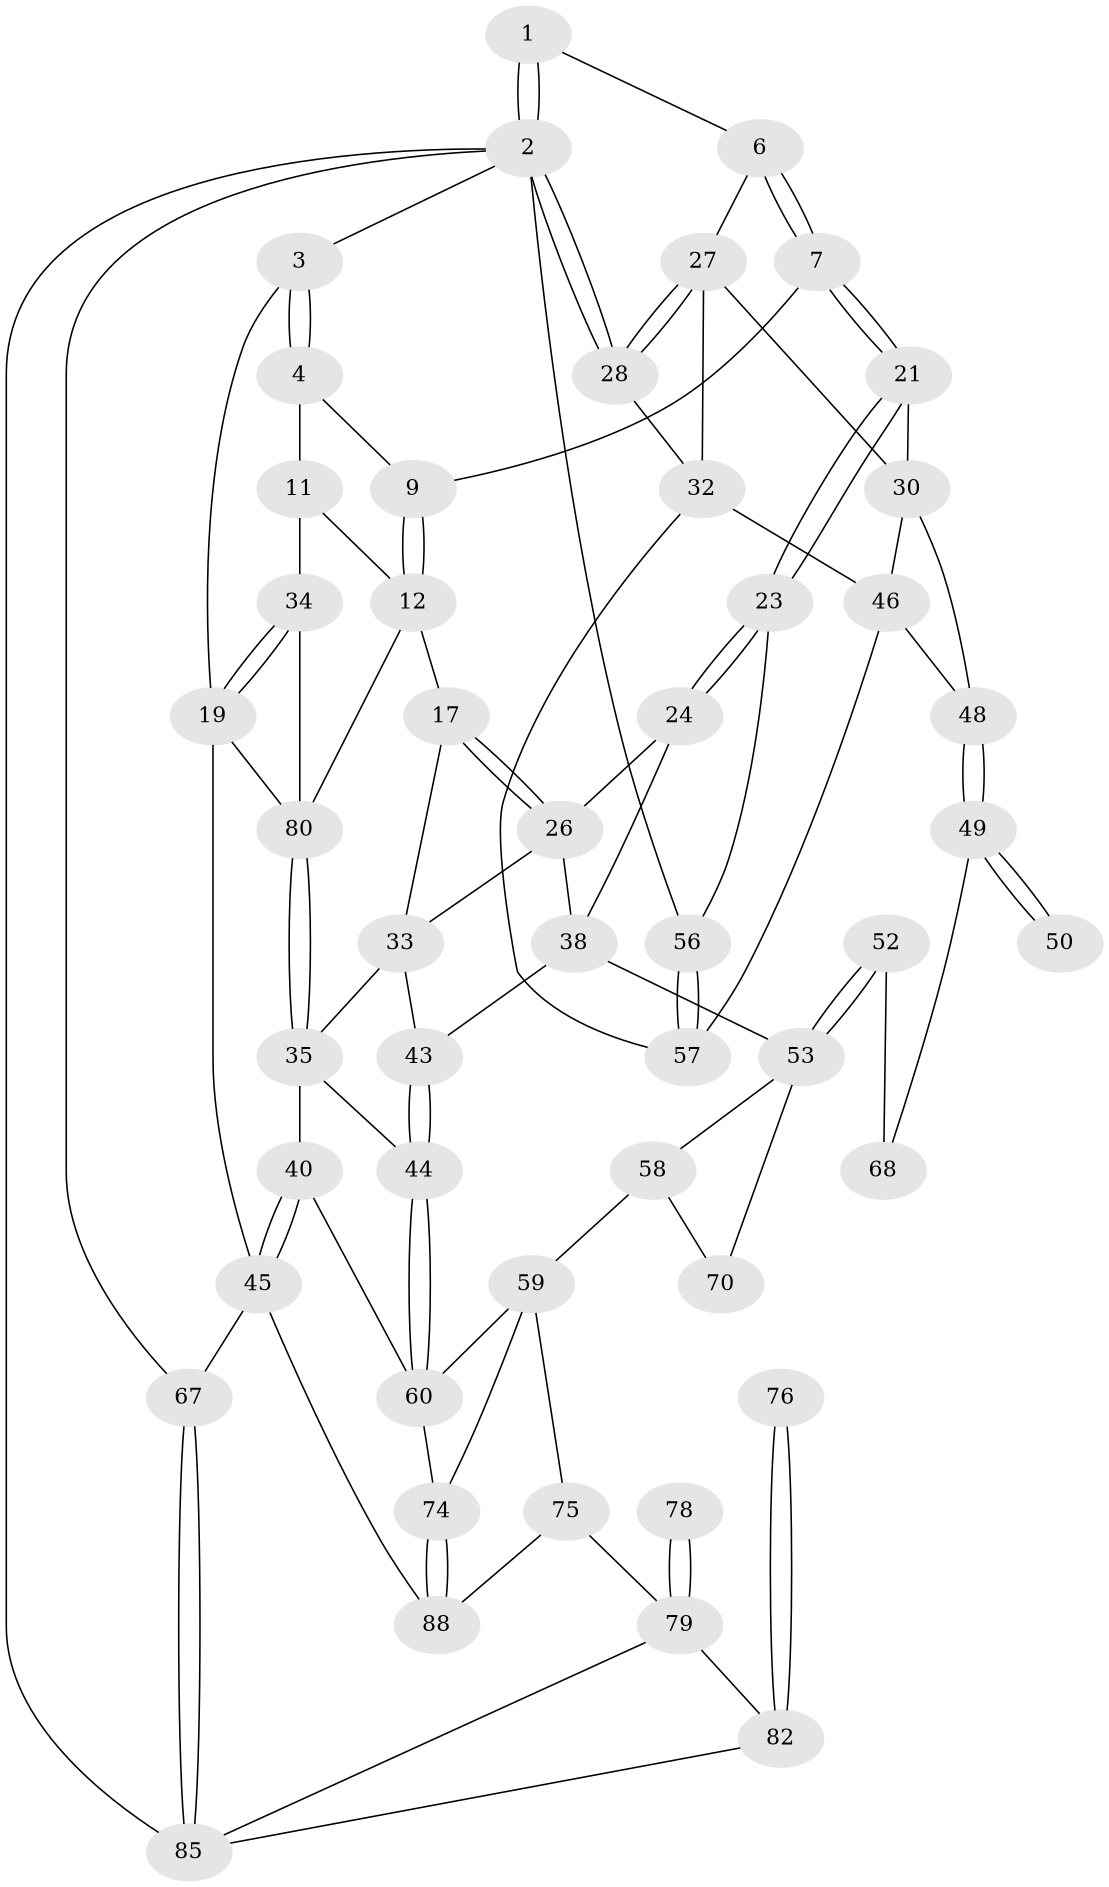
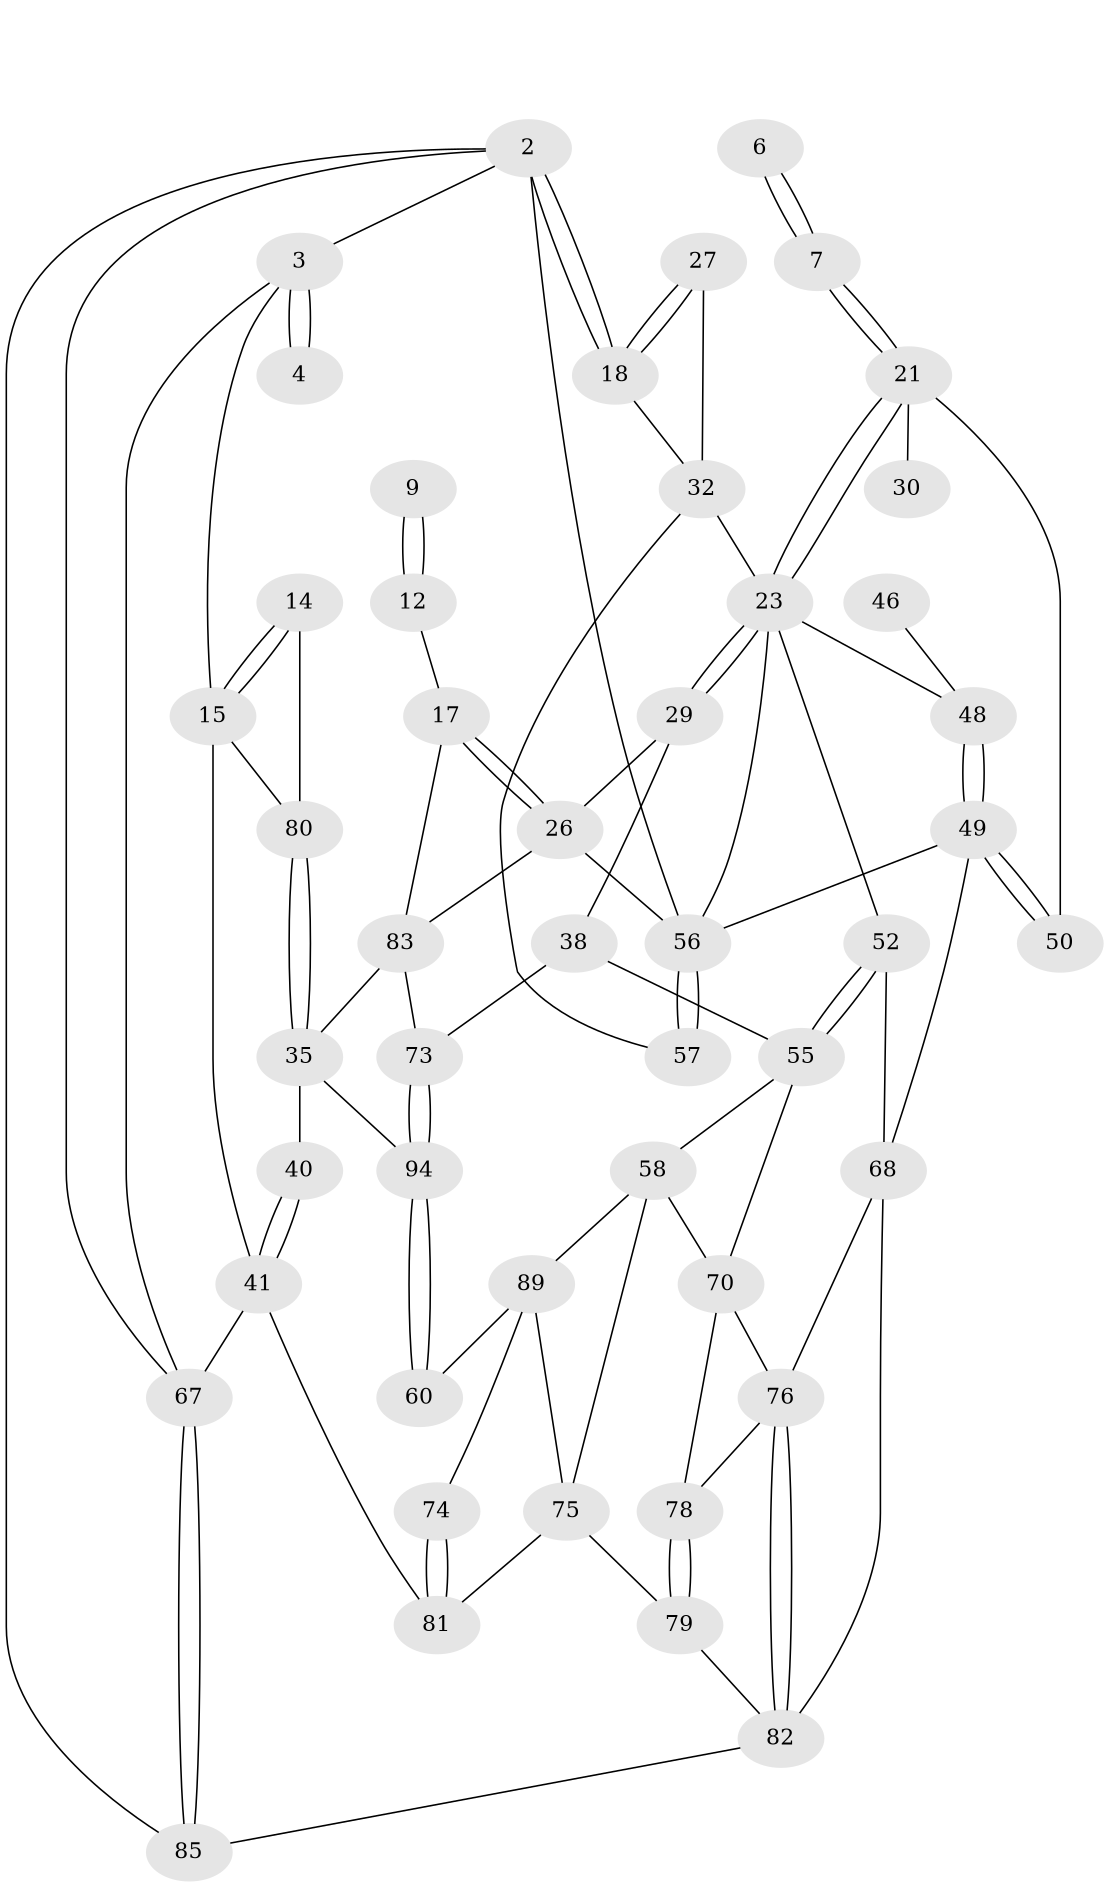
node "1": removed
edge "6" -- "27": removed
edge "27" -- "30": removed
node "28": label "28" -> "18"
edge "7" -- "9": removed
edge "4" -- "9": removed
node "11": removed
edge "30" -- "46": removed
edge "32" -- "46": now "32" -- "23"
edge "30" -- "48": now "23" -- "48"
node "34": label "34" -> "14"
edge "21" -- "50": added
node "19": label "19" -> "15"
edge "12" -- "80": removed
node "24": label "24" -> "29"
edge "23" -- "52": added
edge "3" -- "67": added
edge "46" -- "57": removed
edge "26" -- "38": now "26" -- "56"
edge "49" -- "56": added
node "33": label "33" -> "83"
node "43": label "43" -> "73"
node "53": label "53" -> "55"
node "44": label "44" -> "94"
node "45": label "45" -> "41"
edge "40" -- "60": removed
node "59": label "59" -> "89"
edge "68" -- "76": added
edge "58" -- "75": added
edge "70" -- "76": added
edge "70" -- "78": added
edge "60" -- "74": removed
edge "76" -- "78": added
edge "68" -- "82": added
node "88": label "88" -> "81"
edge "79" -- "85": removed
